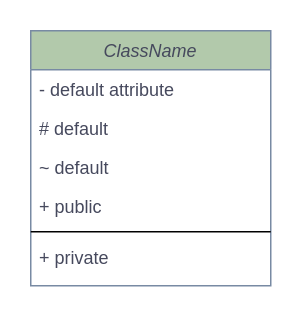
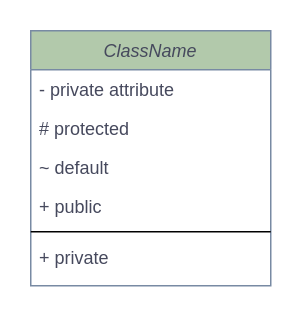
node "- default attribute": label "- default attribute" -> "- private attribute"
node "# default": label "# default" -> "# protected"
